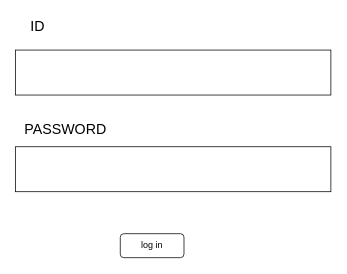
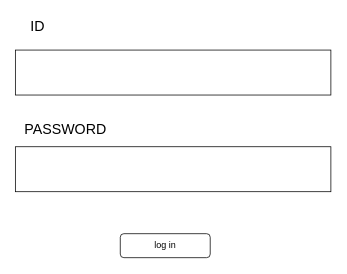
node "log in": size 64x24 -> 90x24
